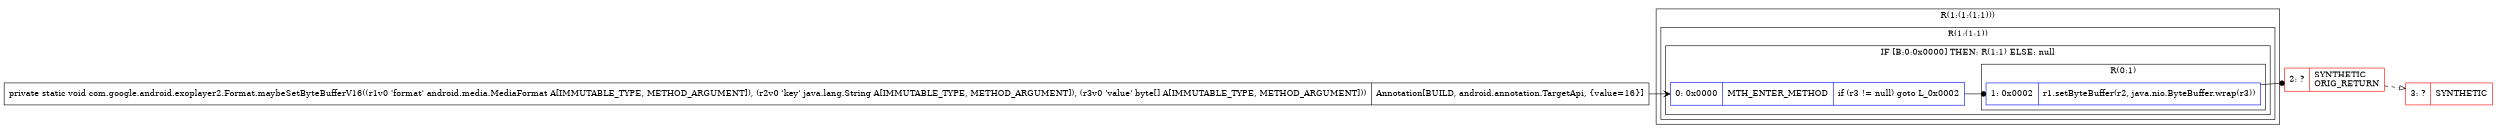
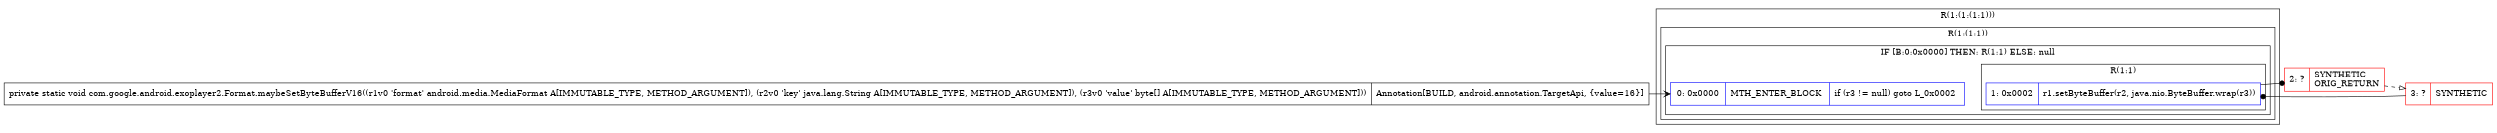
cluster "R(0:1)": label "R(0:1)" -> "R(1:1)"
node "0: 0x0000": text "MTH_ENTER_METHOD" -> "MTH_ENTER_BLOCK"
edge "0: 0x0000" -> "1: 0x0002": now "3: ?" -> "1: 0x0002"
